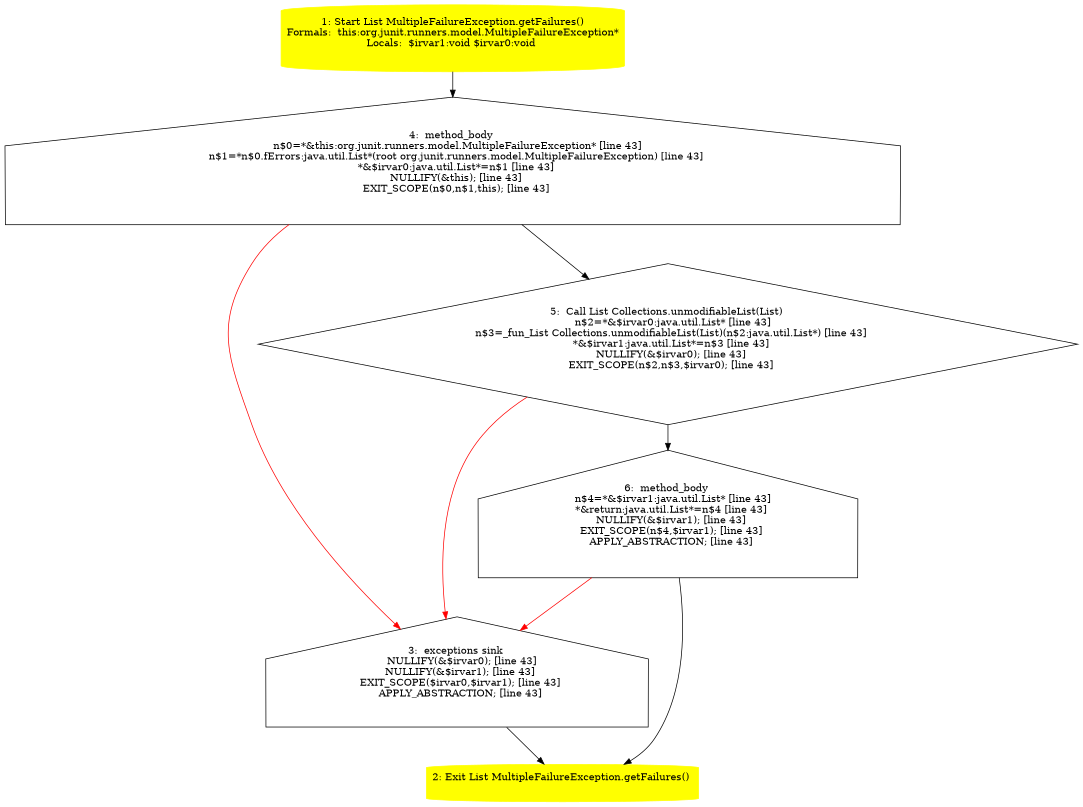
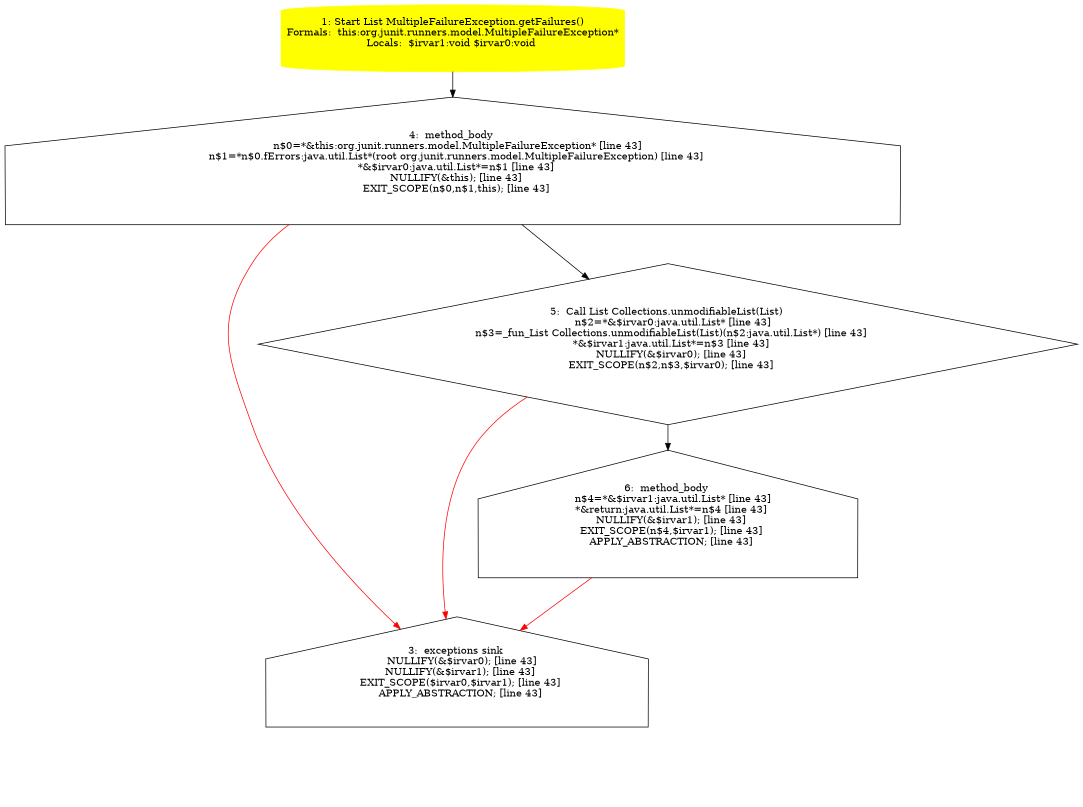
node "2: Exit List MultipleFailureException.getFailures()": removed
